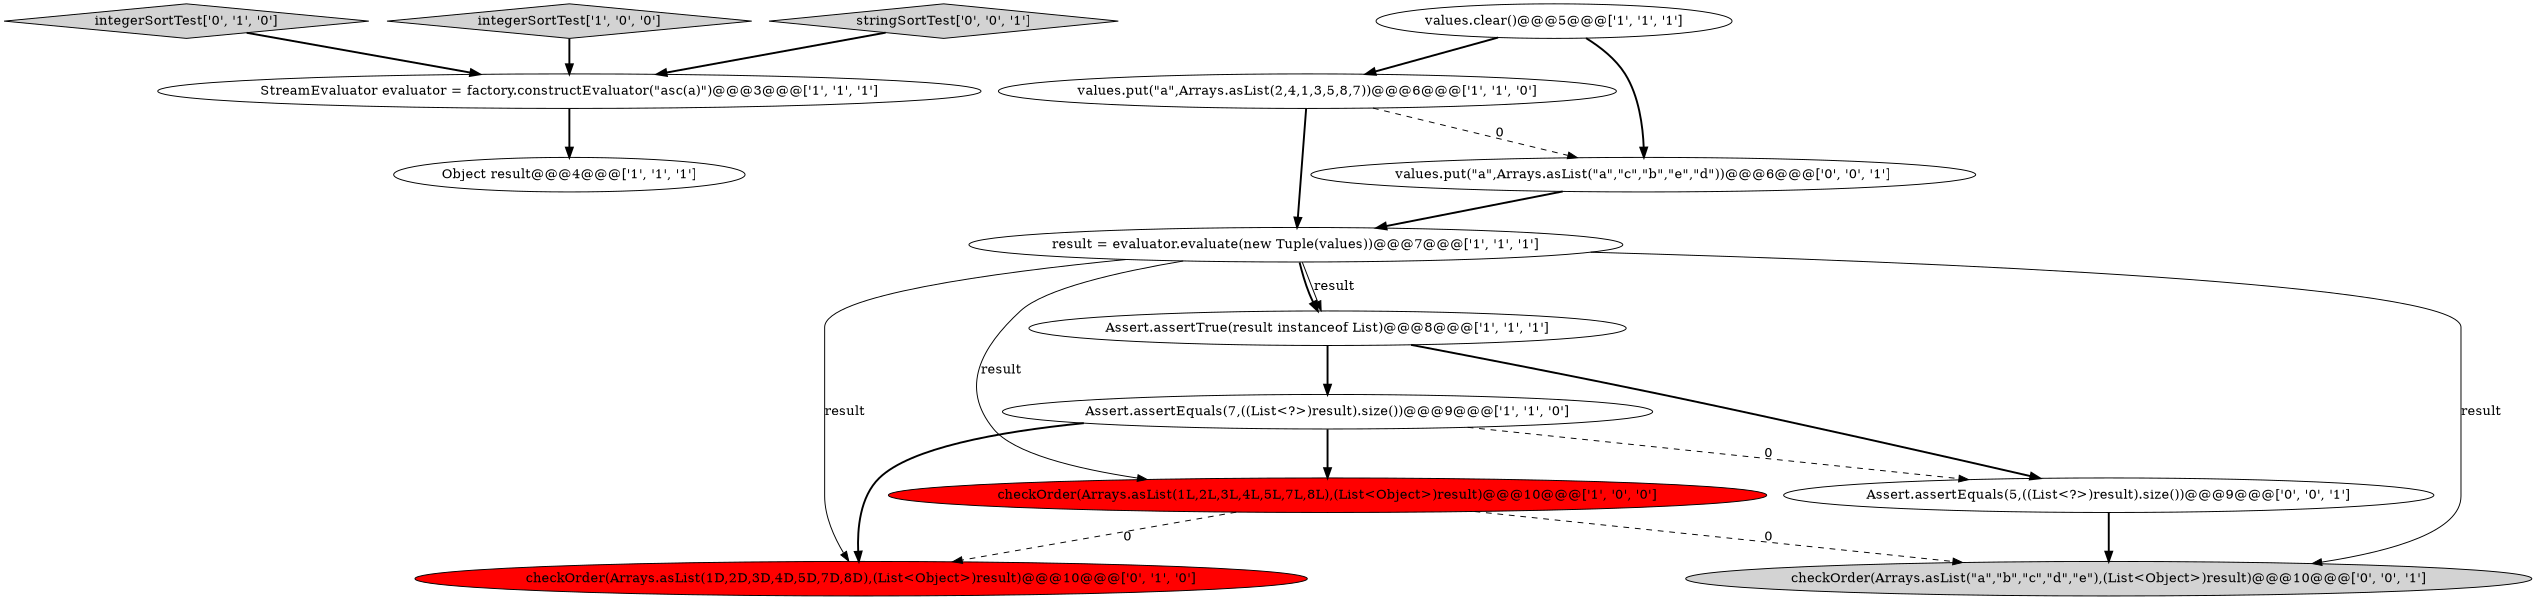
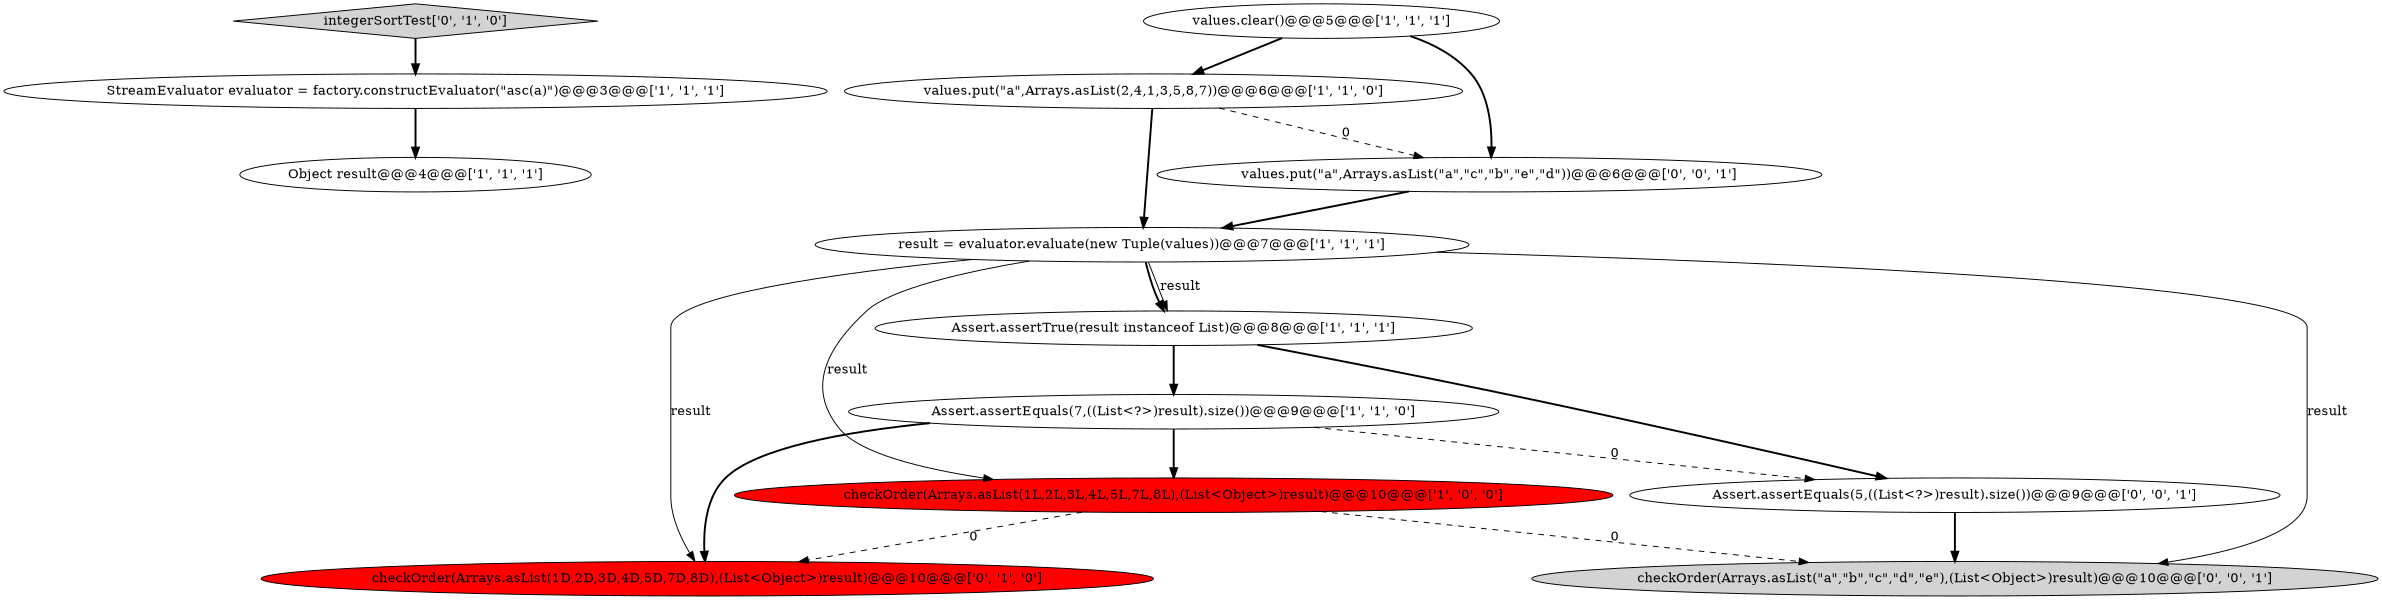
node "integerSortTest['1', '0', '0']": removed
node "stringSortTest['0', '0', '1']": removed
